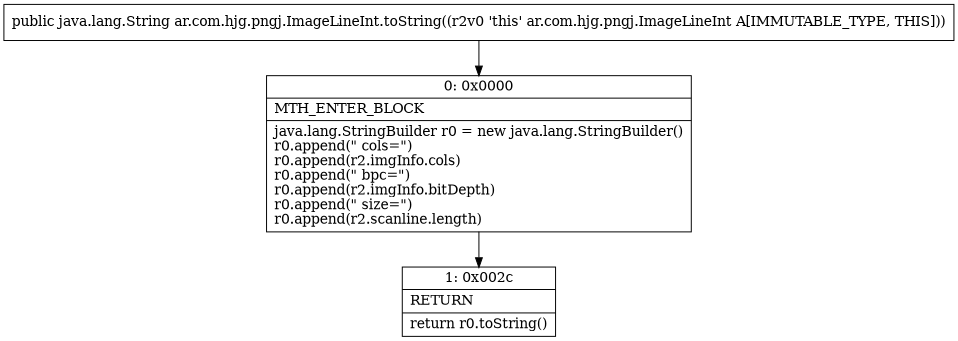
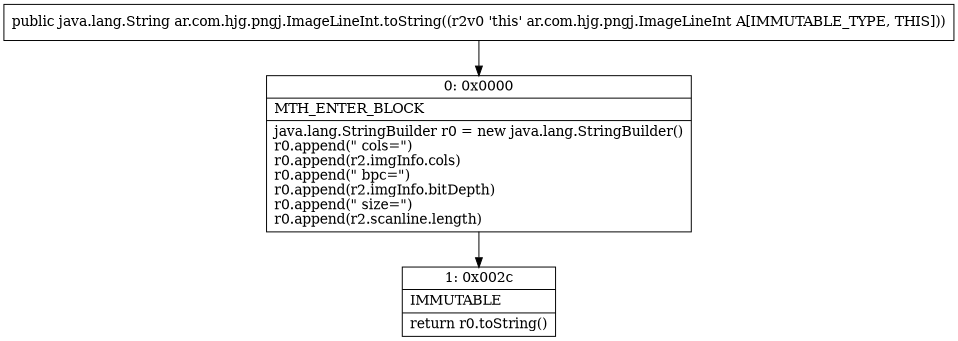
node "1: 0x002c": text "RETURN" -> "IMMUTABLE"
